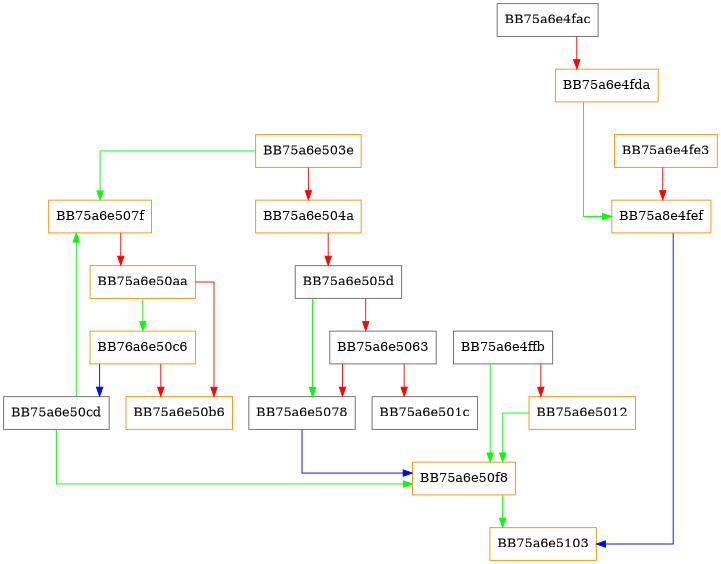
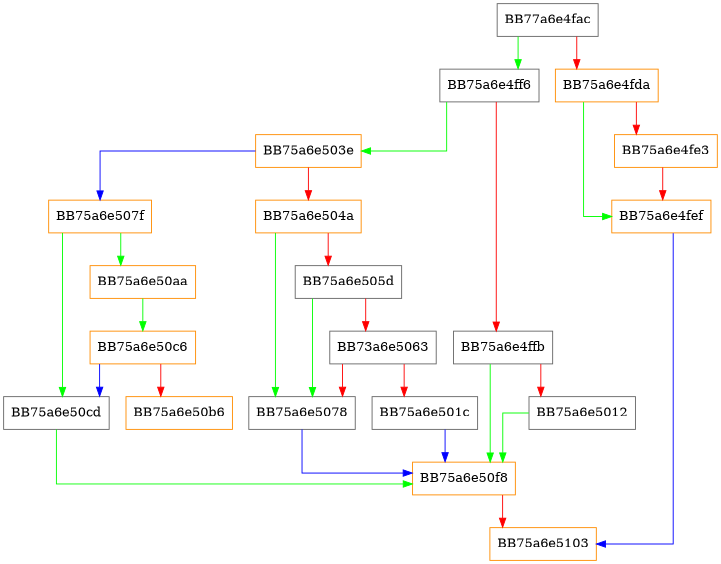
node "BB75a6e4fac": label "BB75a6e4fac" -> "BB77a6e4fac"
node "BB75a6e4ff6": added
edge "BB75a6e4fda" -> "BB75a6e4fe3": added
edge "BB75a6e503e" -> "BB75a6e507f": color green -> blue
node "BB75a8e4fef": label "BB75a8e4fef" -> "BB75a6e4fef"
edge "BB75a6e507f" -> "BB75a6e50aa": color red -> green
edge "BB75a6e504a" -> "BB75a6e5078": added
edge "BB75a6e50cd" -> "BB75a6e507f": reversed
edge "BB75a6e50aa" -> "BB75a6e50b6": removed
node "BB76a6e50c6": label "BB76a6e50c6" -> "BB75a6e50c6"
node "BB75a6e5063": label "BB75a6e5063" -> "BB73a6e5063"
node "BB75a6e5012": color darkorange -> gray40
edge "BB75a6e501c" -> "BB75a6e50f8": added
edge "BB75a6e50f8" -> "BB75a6e5103": color green -> red
